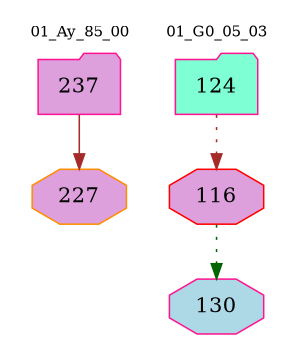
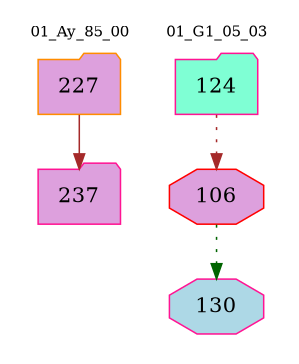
cluster "01_G0_05_03": label "01_G0_05_03" -> "01_G1_05_03"
edge "237" -> "227": reversed
node "227": shape octagon -> folder
node "116": label "116" -> "106"
